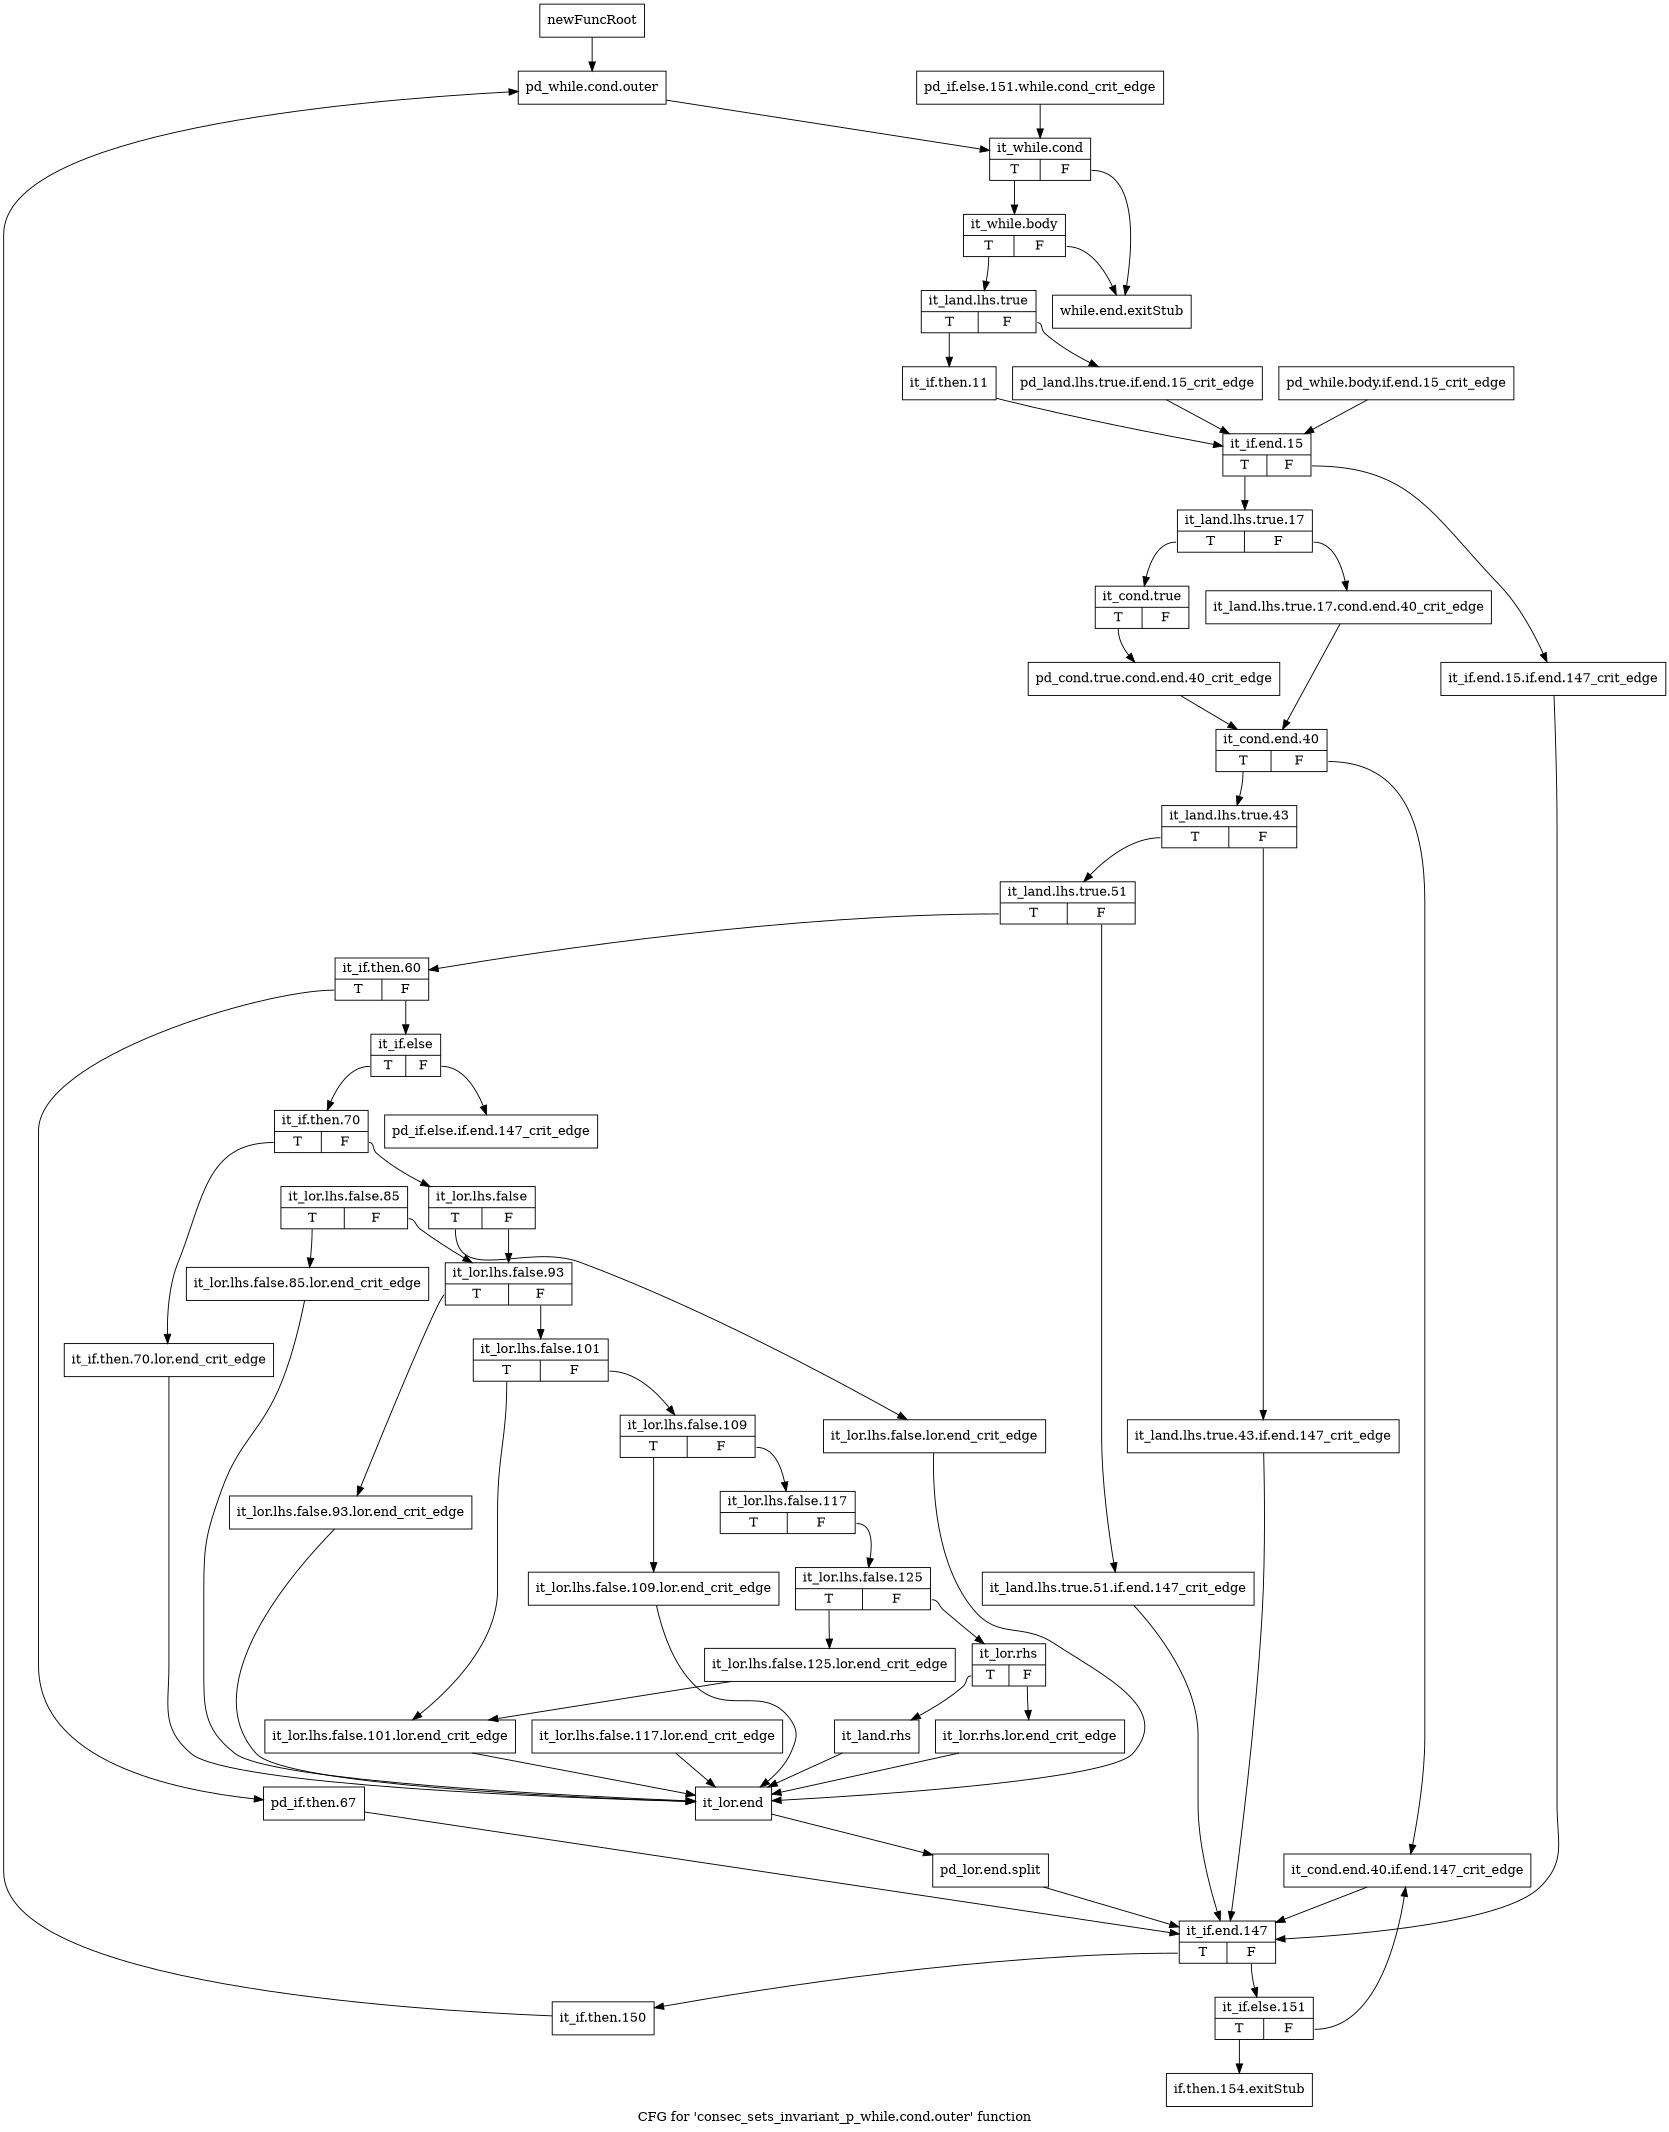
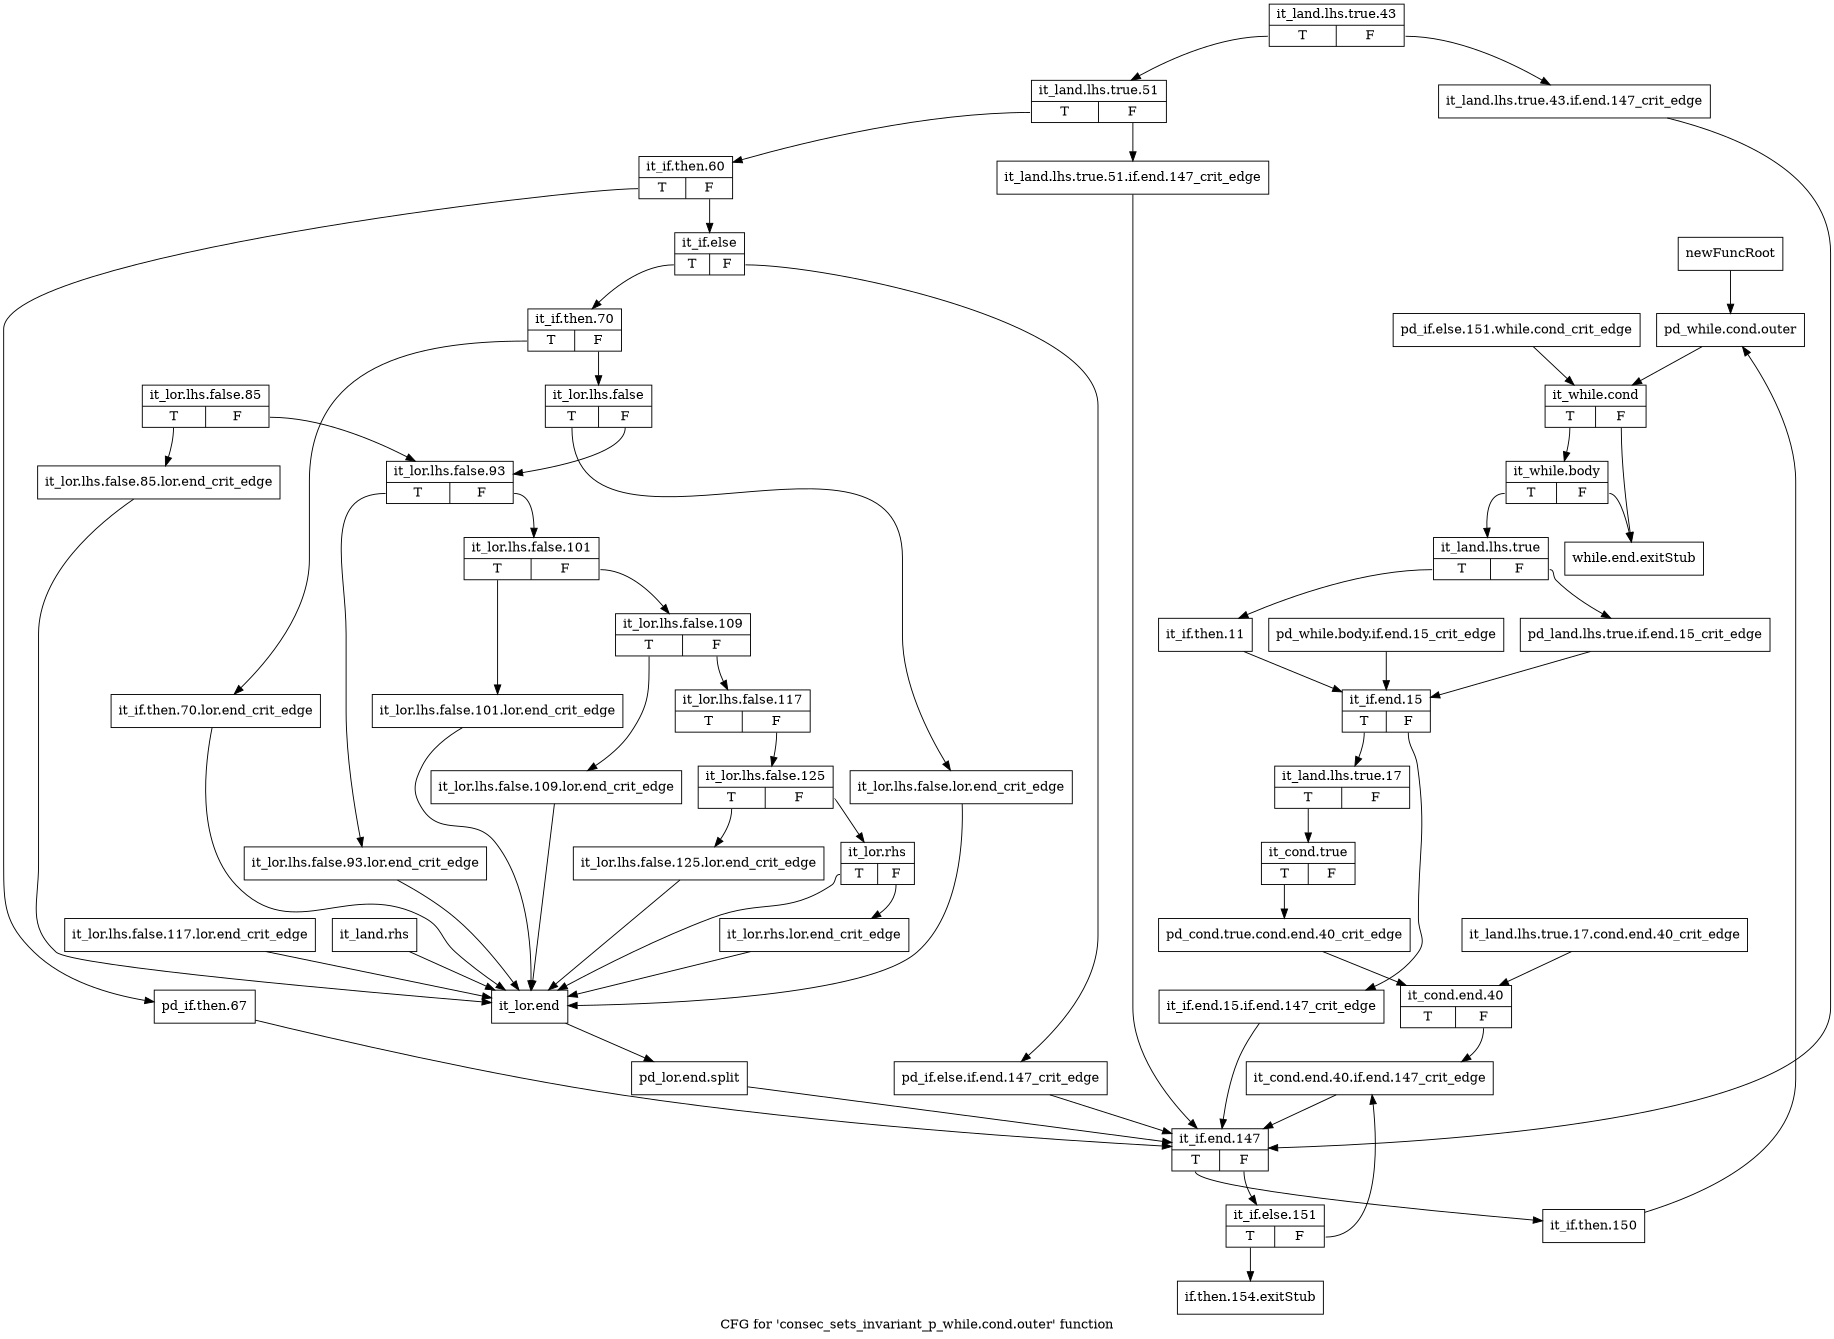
edge "it_land.lhs.true.17" -> "it_land.lhs.true.17.cond.end.40_crit_edge": removed
edge "it_cond.end.40" -> "it_land.lhs.true.43": removed
edge "pd_if.else.if.end.147_crit_edge" -> "it_if.end.147": added
edge "it_lor.rhs" -> "it_land.rhs": now "it_lor.rhs" -> "it_lor.end"
edge "it_lor.lhs.false.125.lor.end_crit_edge" -> "it_lor.lhs.false.101.lor.end_crit_edge": now "it_lor.lhs.false.125.lor.end_crit_edge" -> "it_lor.end"
